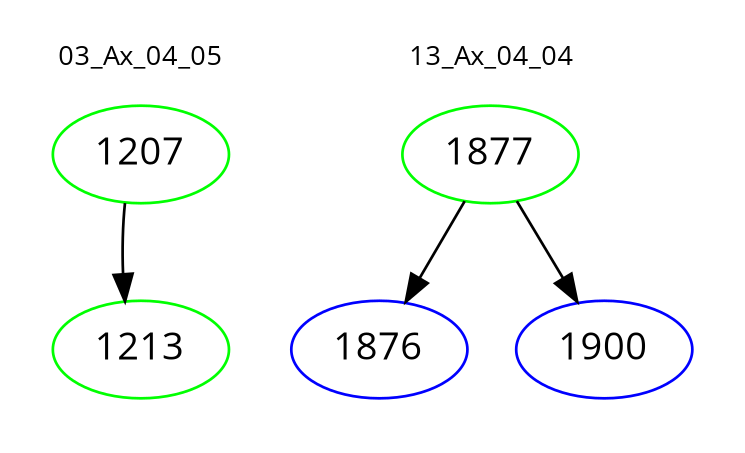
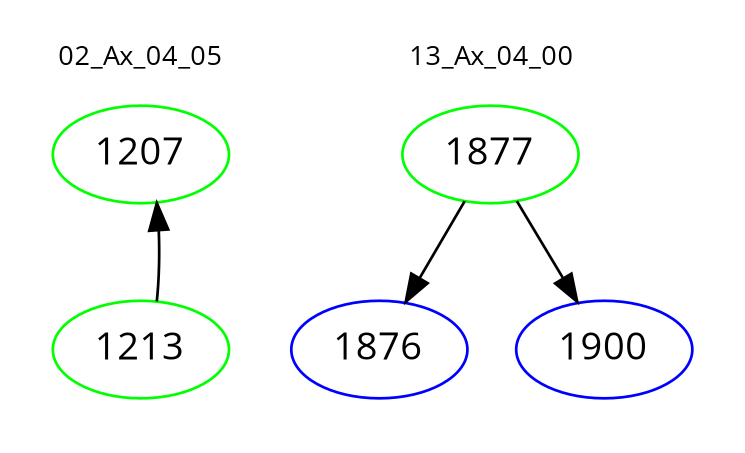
cluster "03_Ax_04_05": label "03_Ax_04_05" -> "02_Ax_04_05"
cluster "13_Ax_04_04": label "13_Ax_04_04" -> "13_Ax_04_00"
edge "1207" -> "1213": reversed
